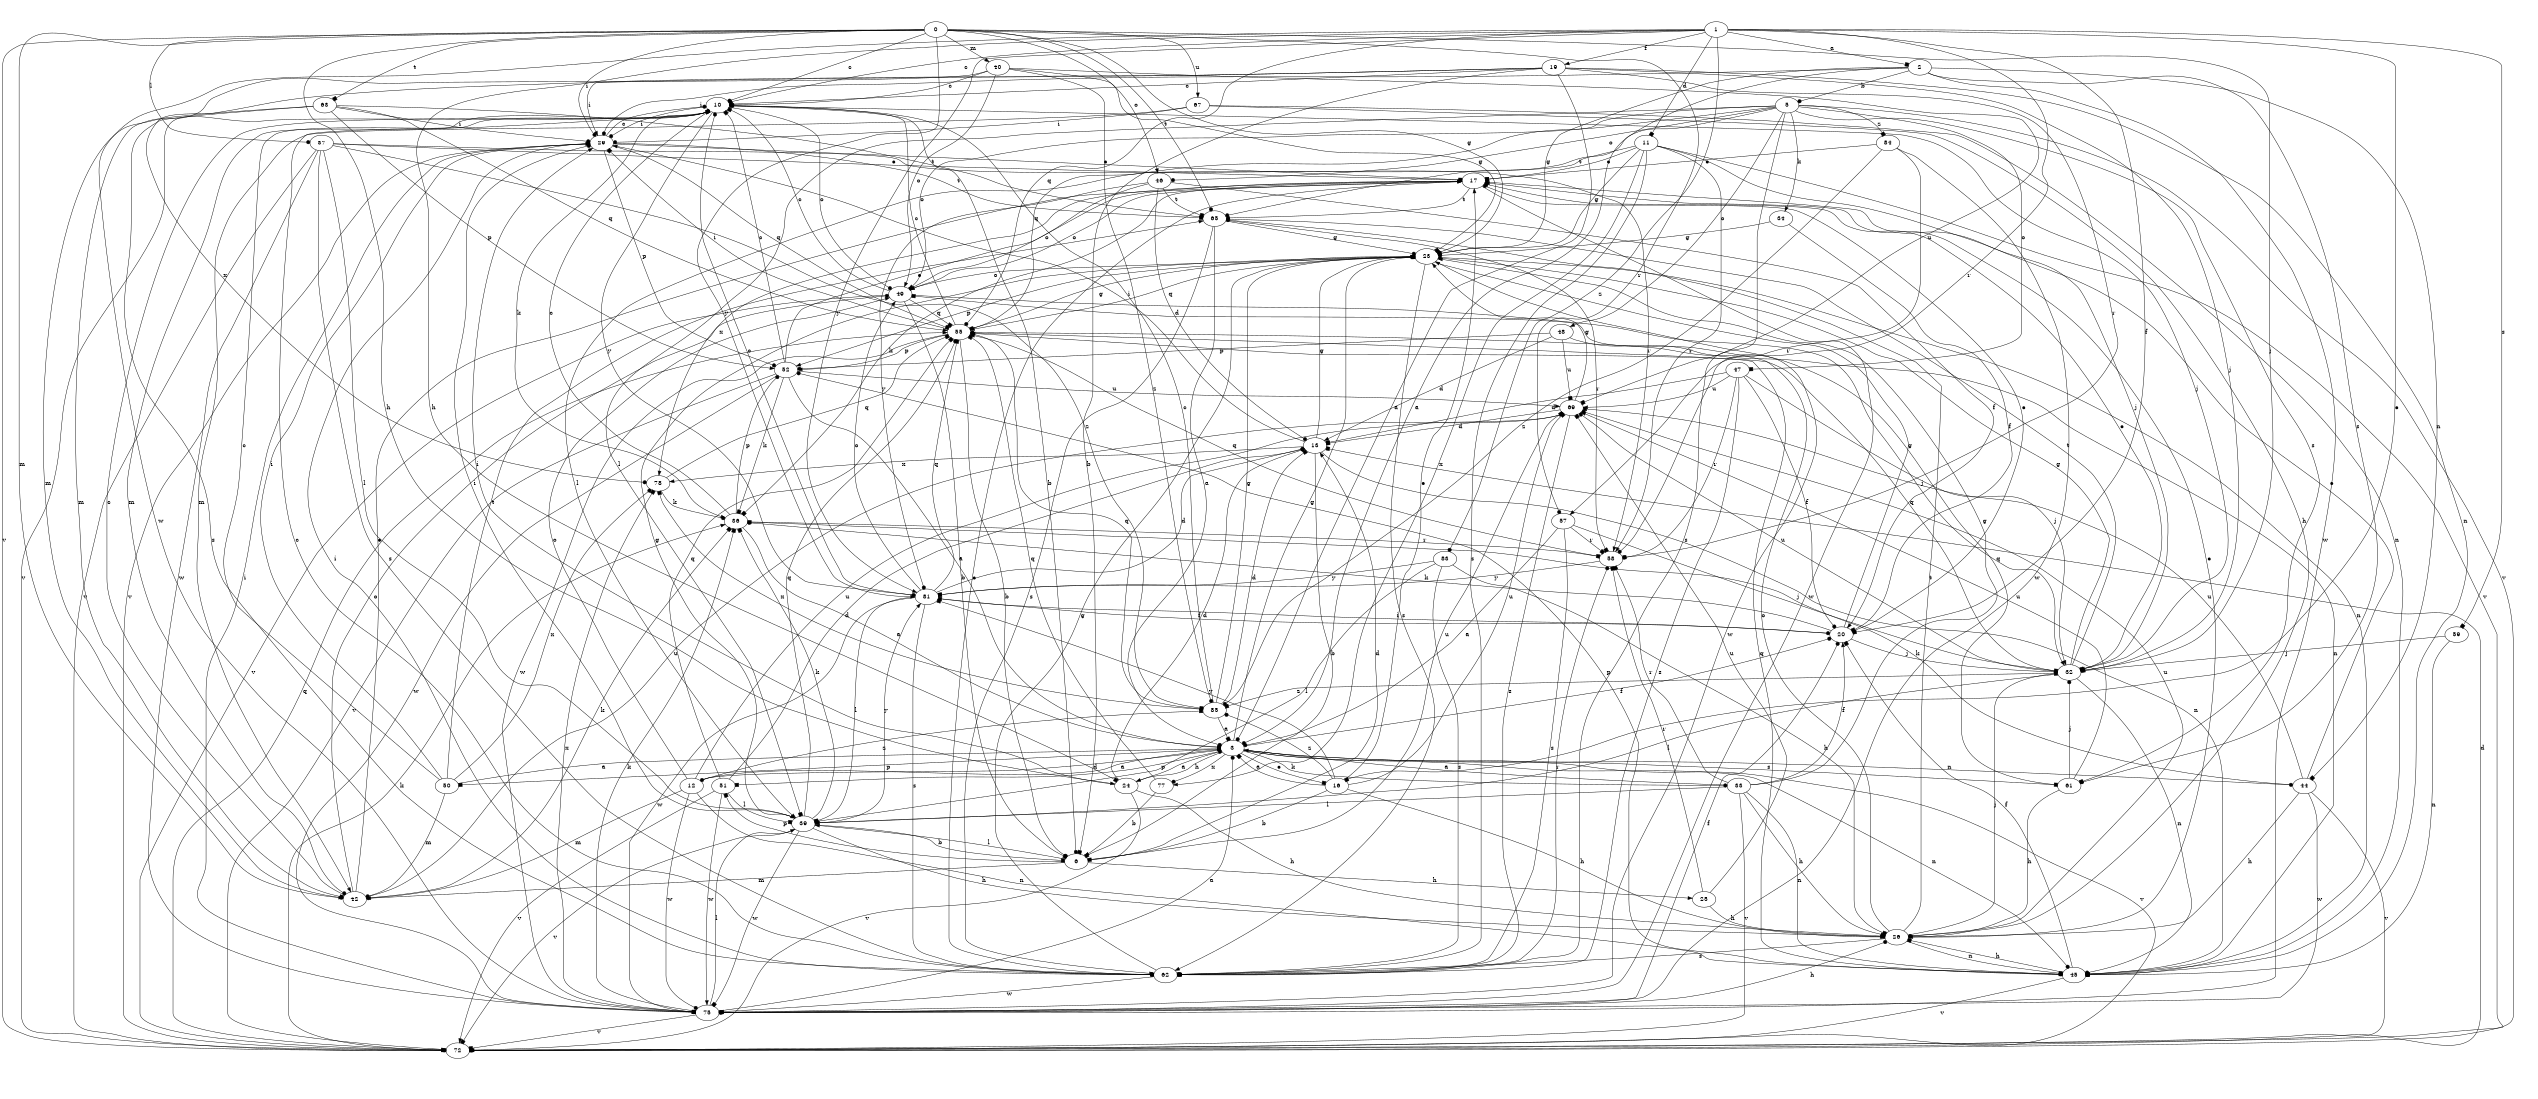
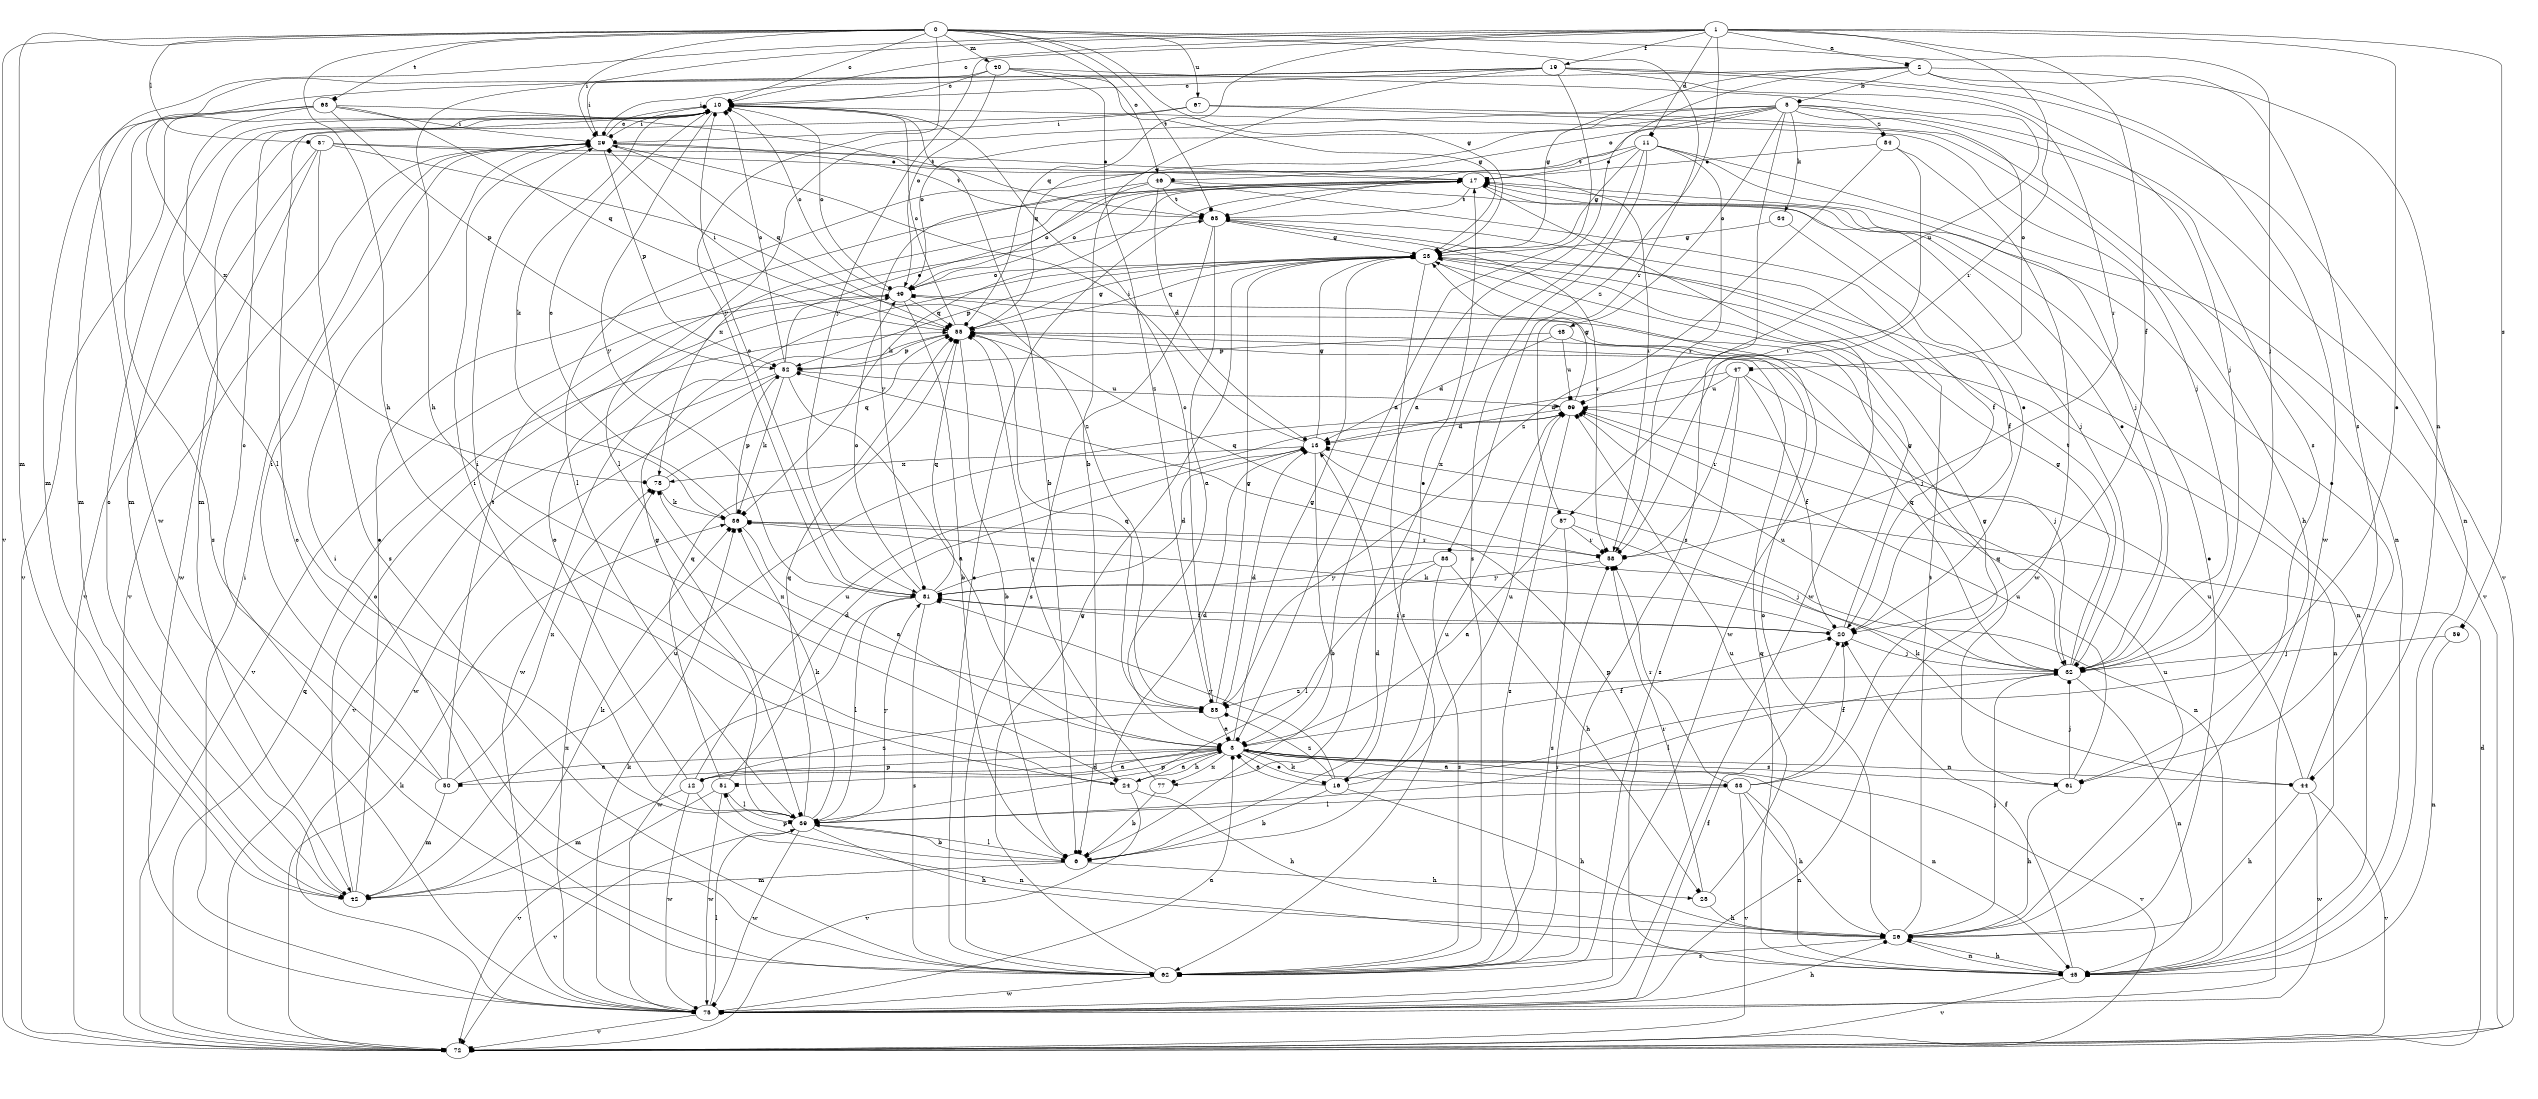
edge "46" -> "32": added, label "j"
edge "37" -> "39": now "63" -> "39"
edge "83" -> "26": now "83" -> "25"
